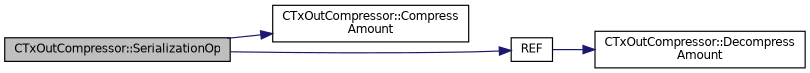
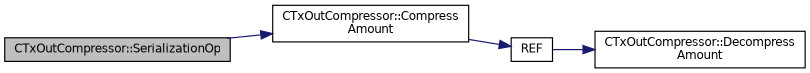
edge "CTxOutCompressor::SerializationOp" -> "REF": now "CTxOutCompressor::Compress Amount" -> "REF"
